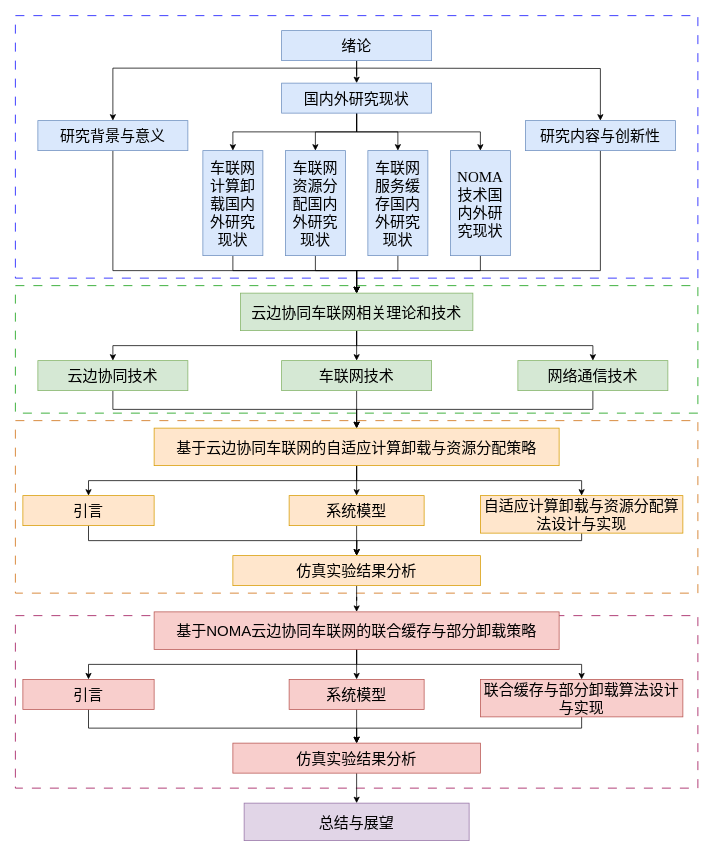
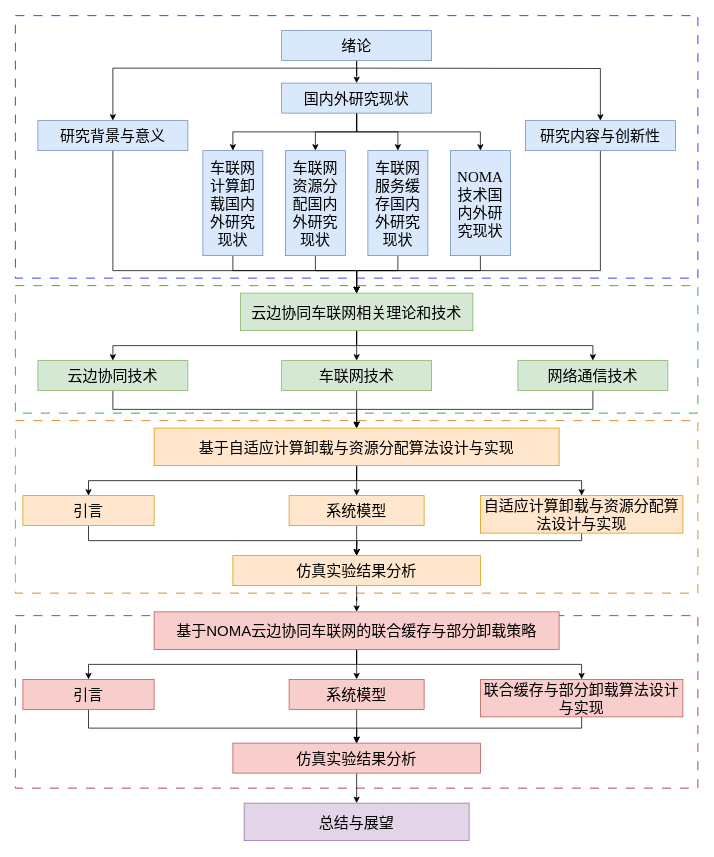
node "基于云边协同车联网的自适应计算卸载与资源分配策略": label "基于云边协同车联网的自适应计算卸载与资源分配策略" -> "基于自适应计算卸载与资源分配算法设计与实现"
